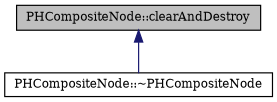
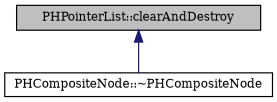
node "PHCompositeNode::clearAndDestroy": label "PHCompositeNode::clearAndDestroy" -> "PHPointerList::clearAndDestroy"
